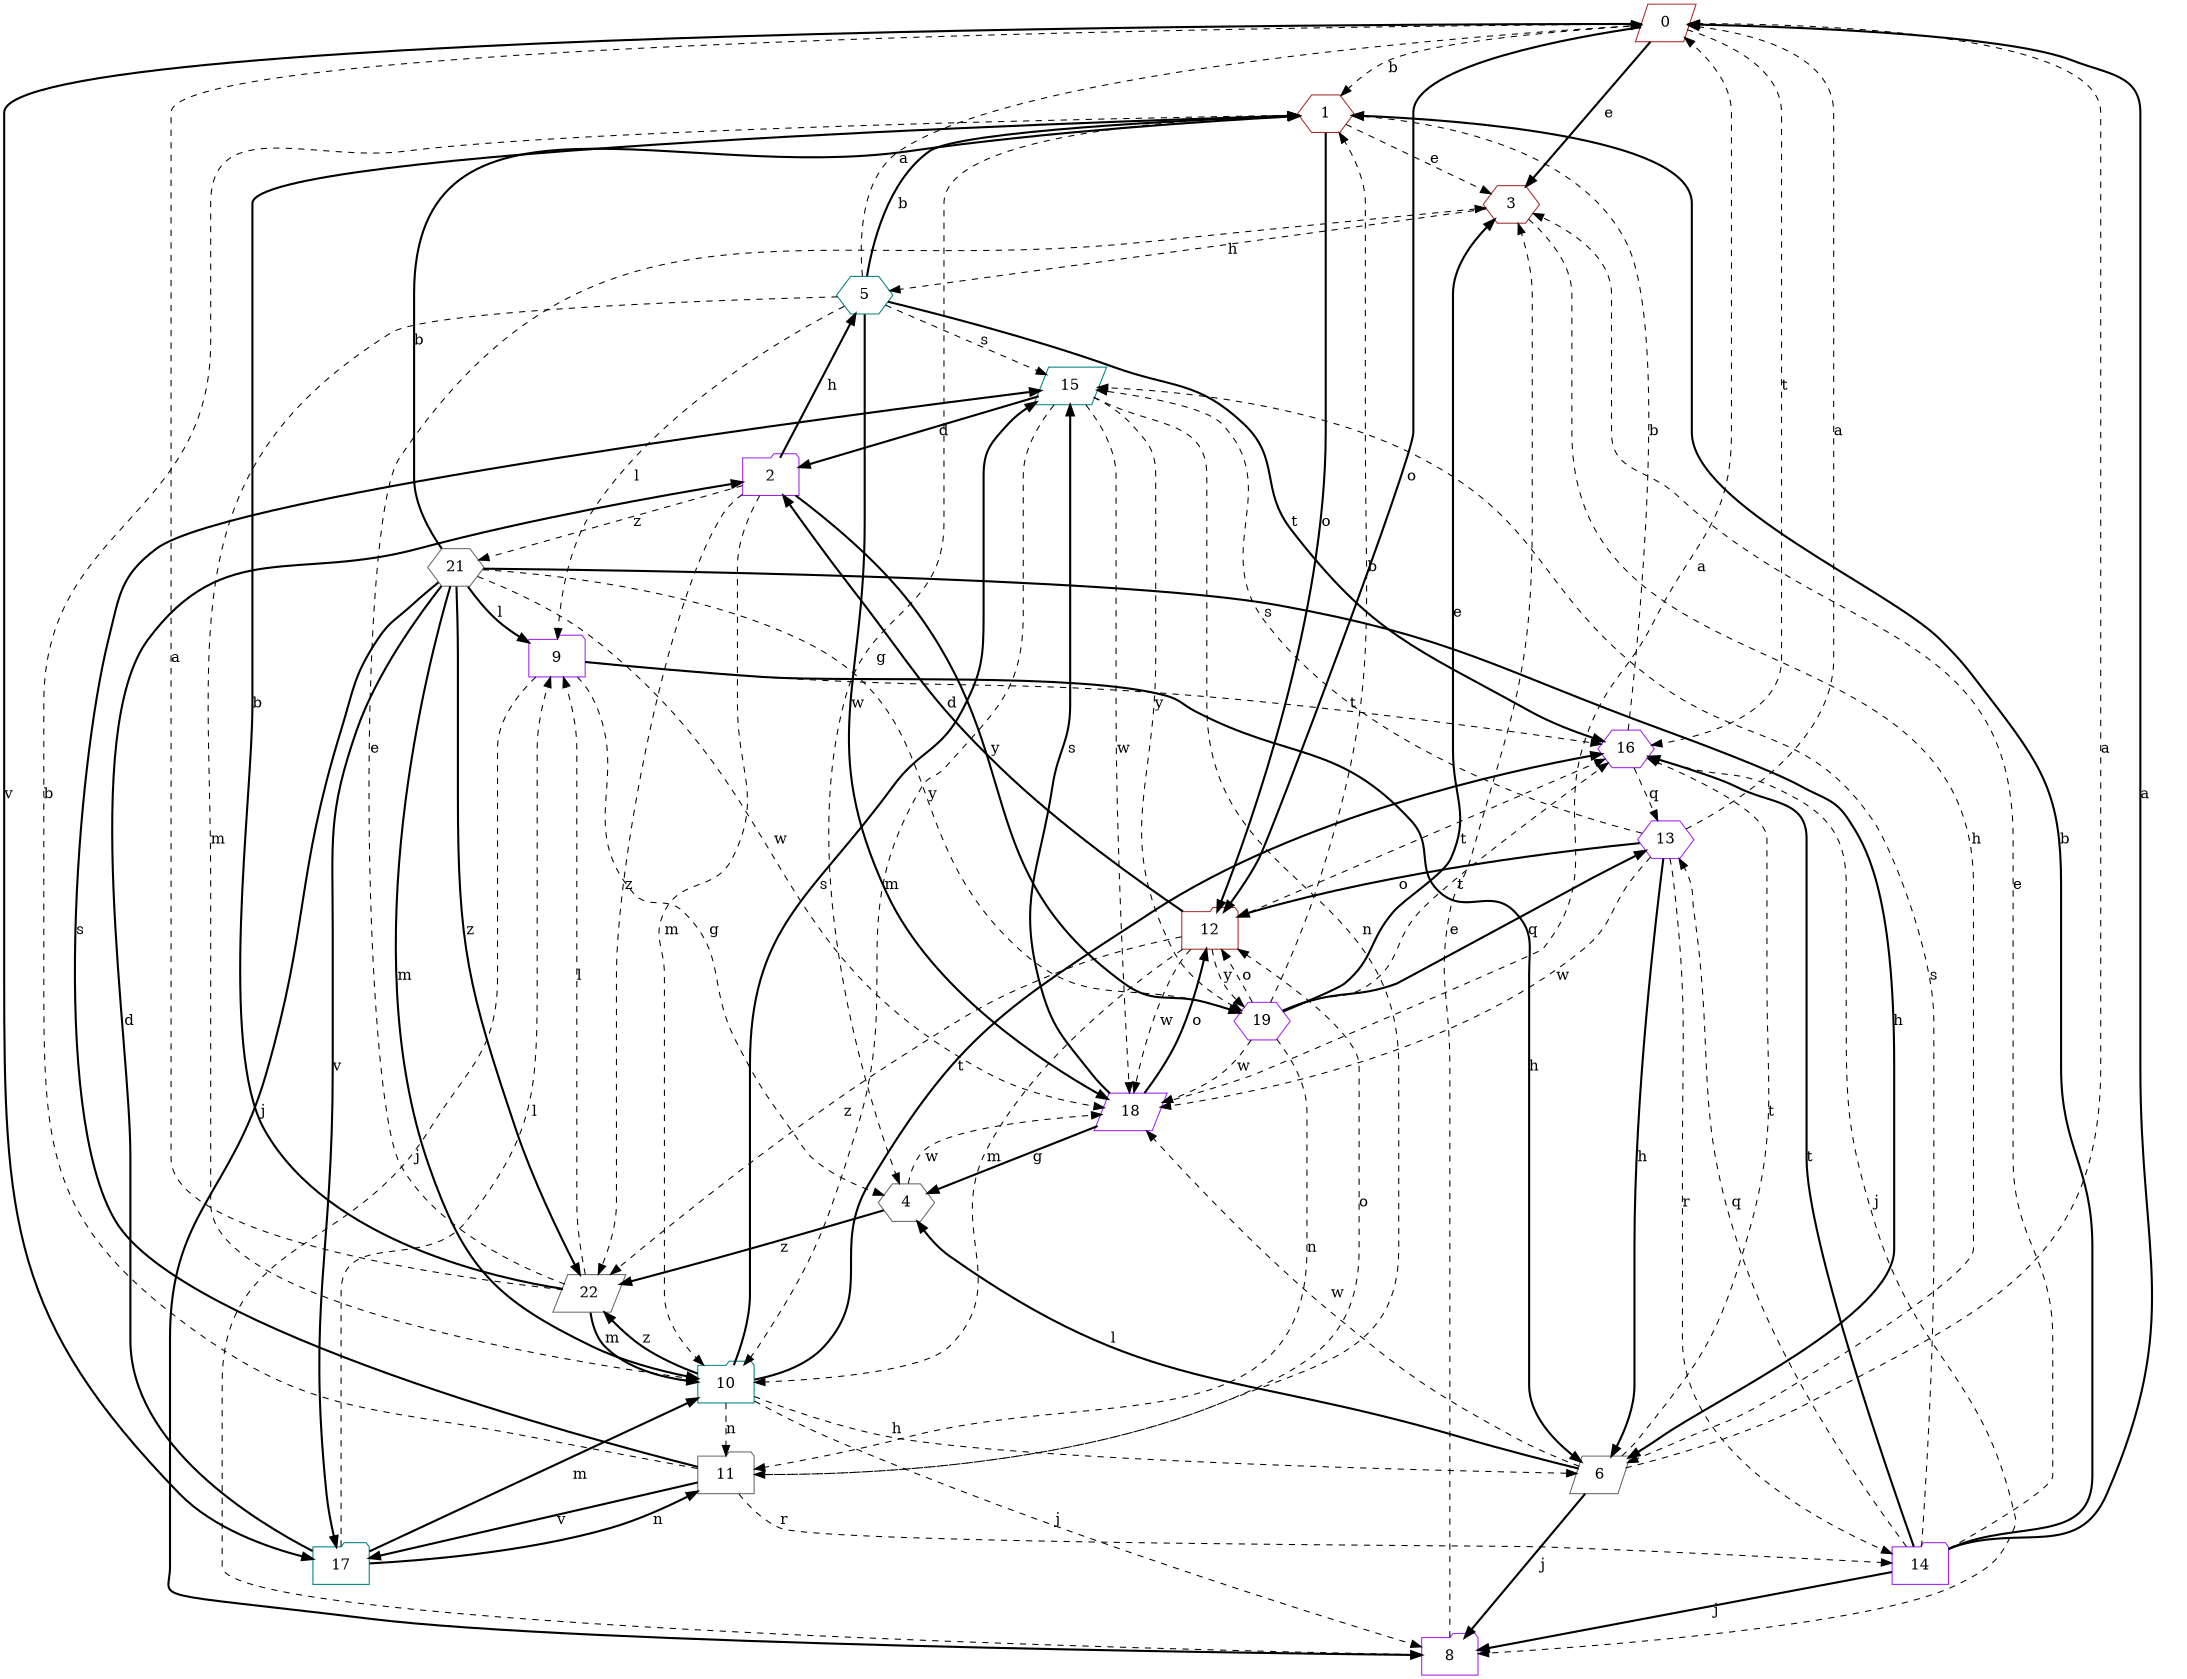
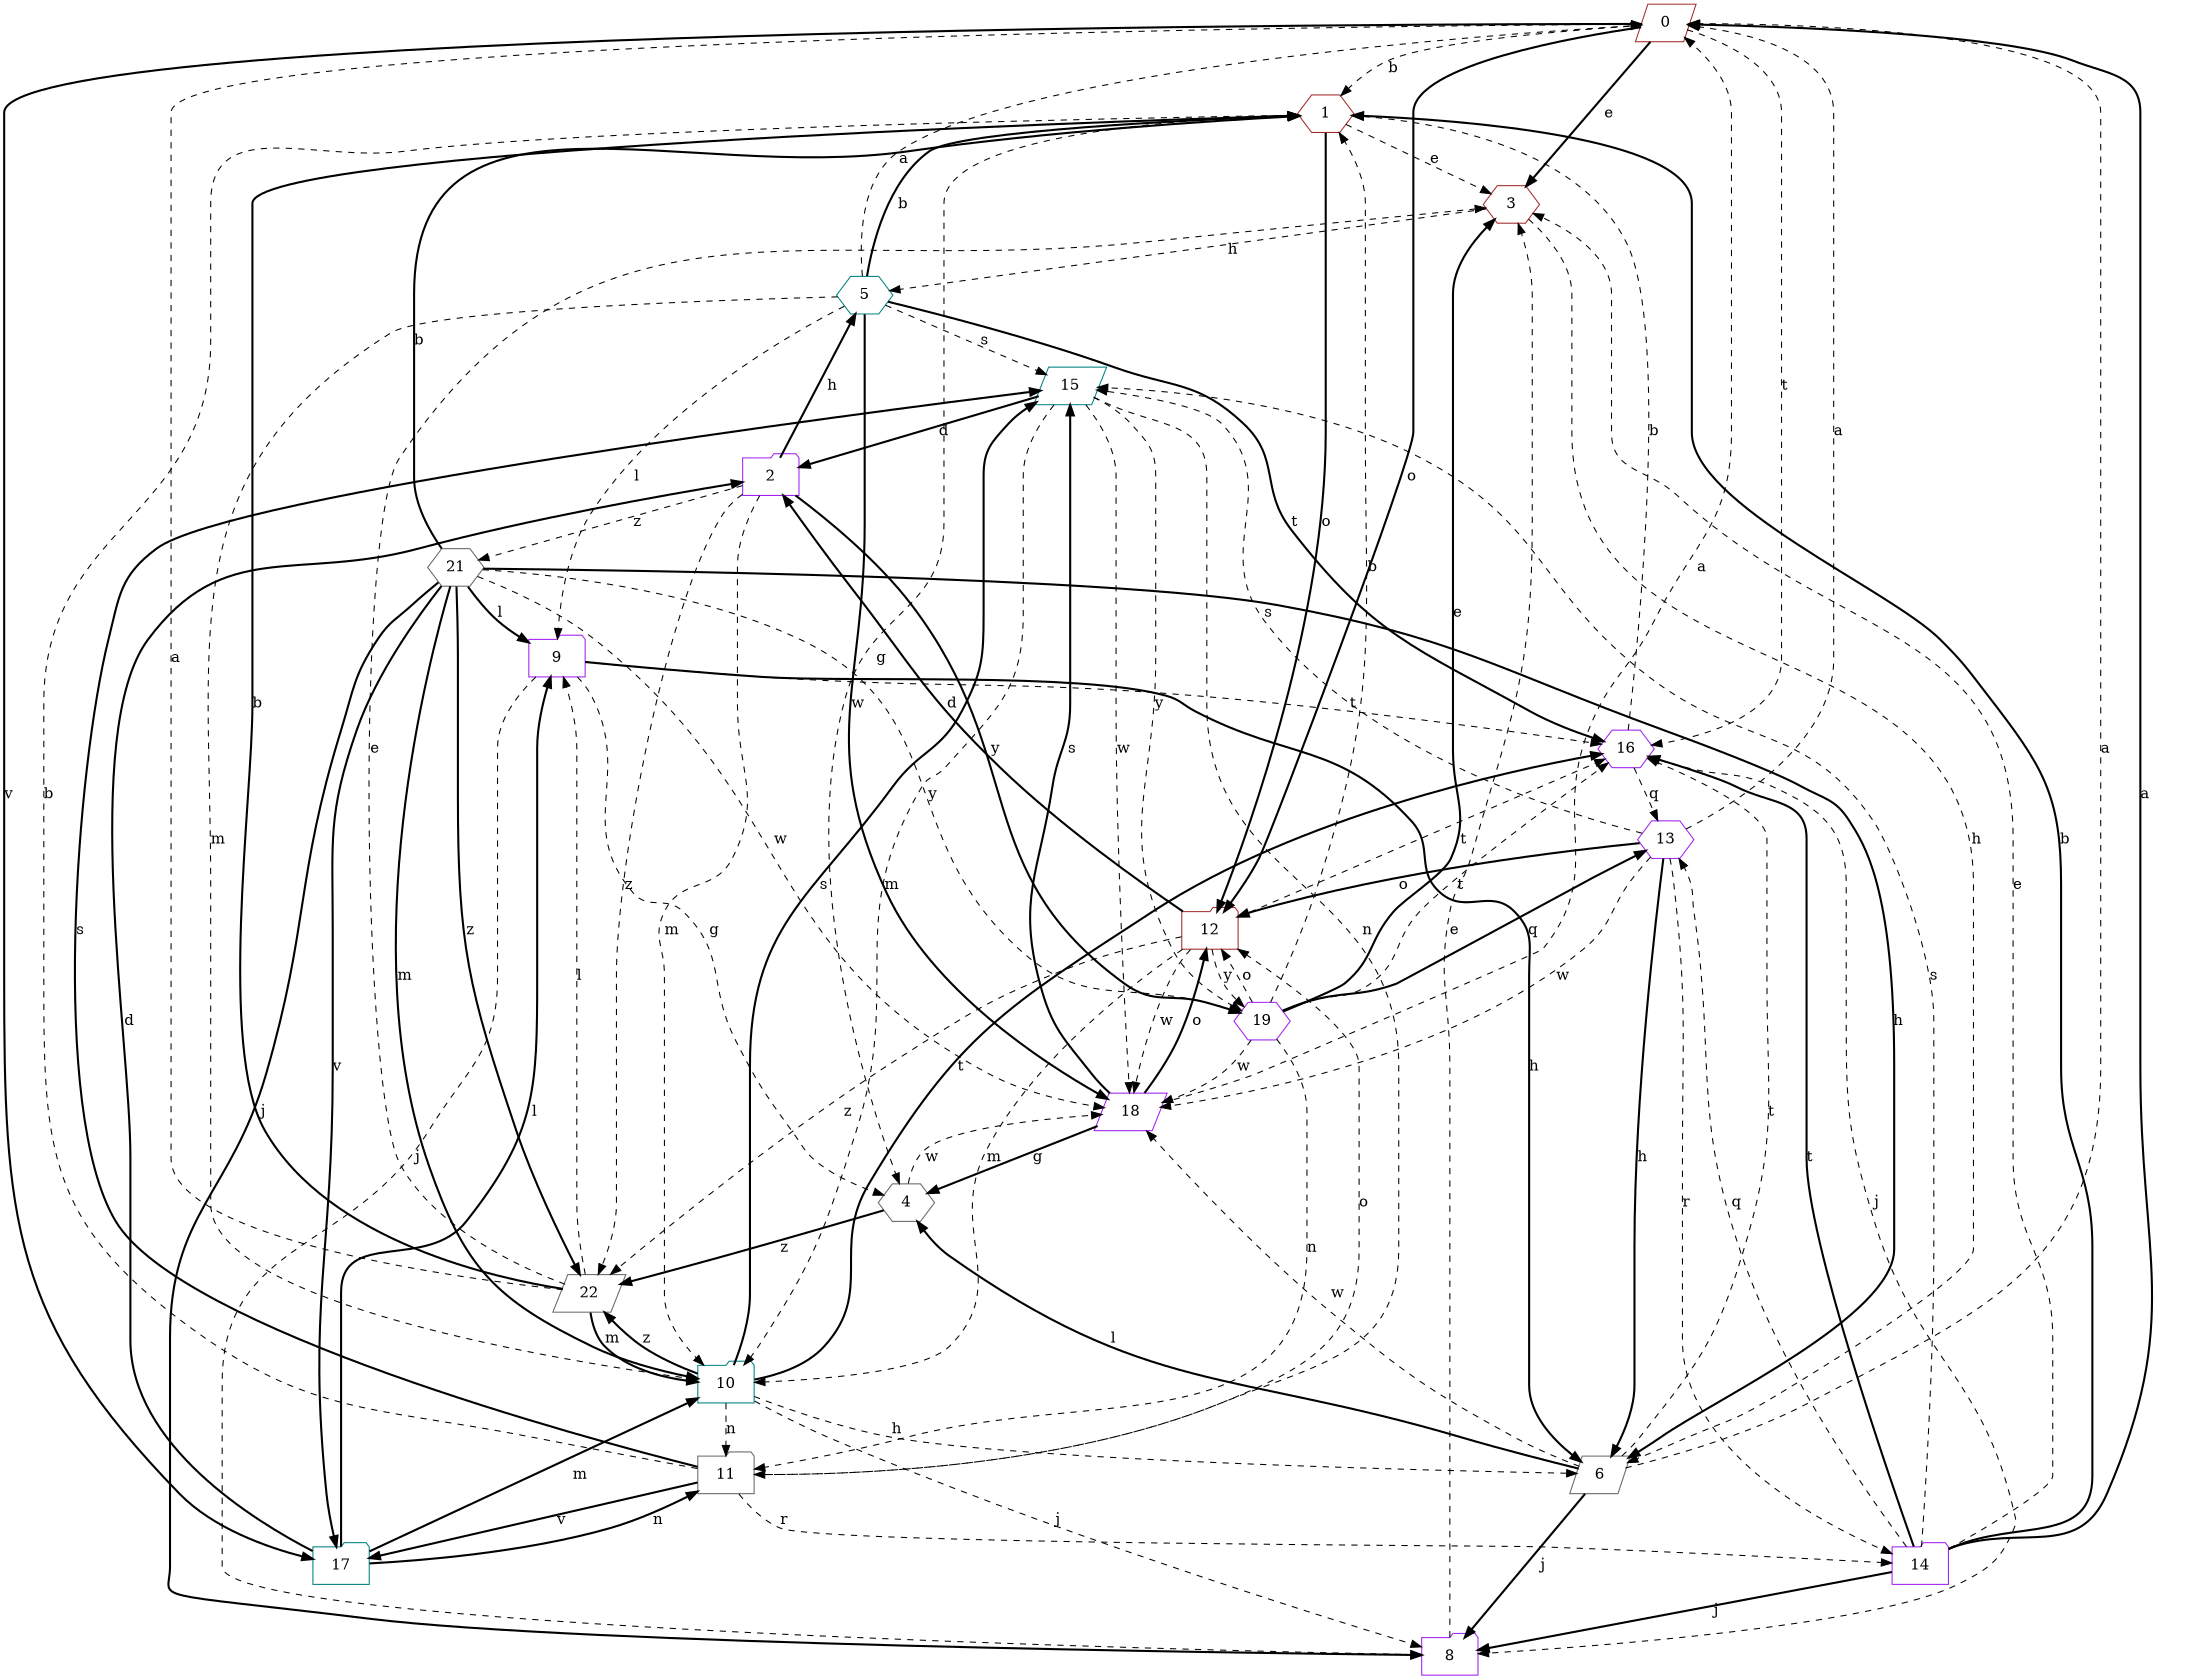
edge "17" -> "9": style dashed -> bold
